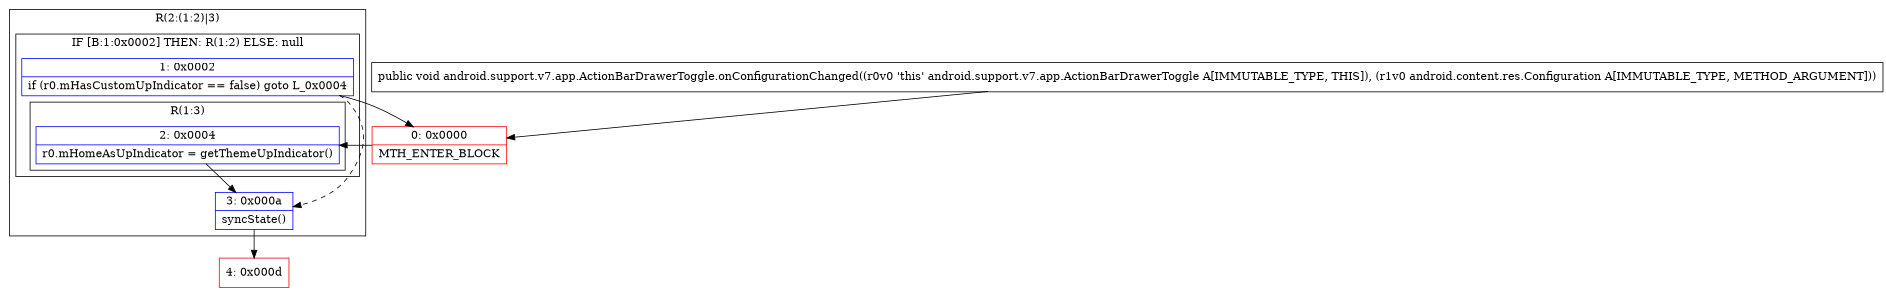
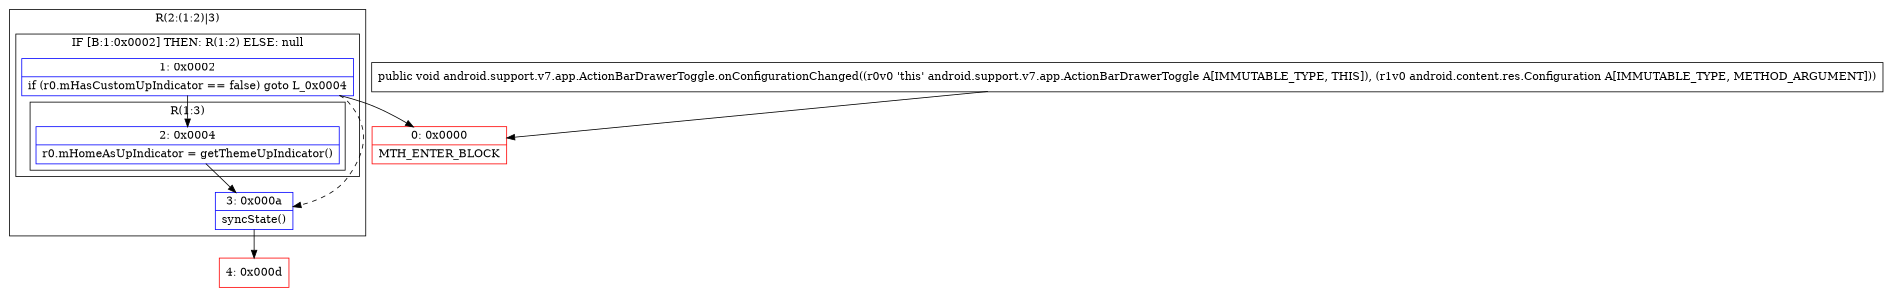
edge "0: 0x0000" -> "2: 0x0004": now "1: 0x0002" -> "2: 0x0004"
